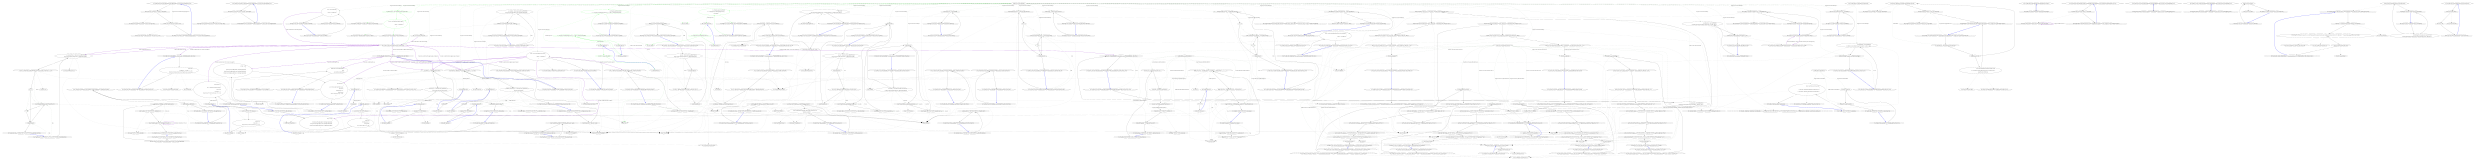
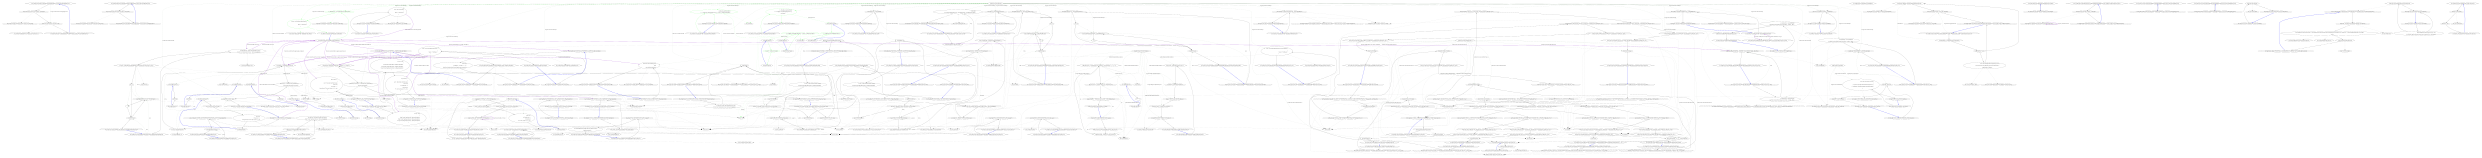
edge "Entry Unk.ContainsFollowingItems" -> "Entry HangFire.Tests.States.StateSteps.GivenTheFailedState()": now "Entry HangFire.Tests.States.StateSteps.GivenAState(string)" -> "Entry HangFire.Tests.States.StateSteps.GivenTheFailedState()"
